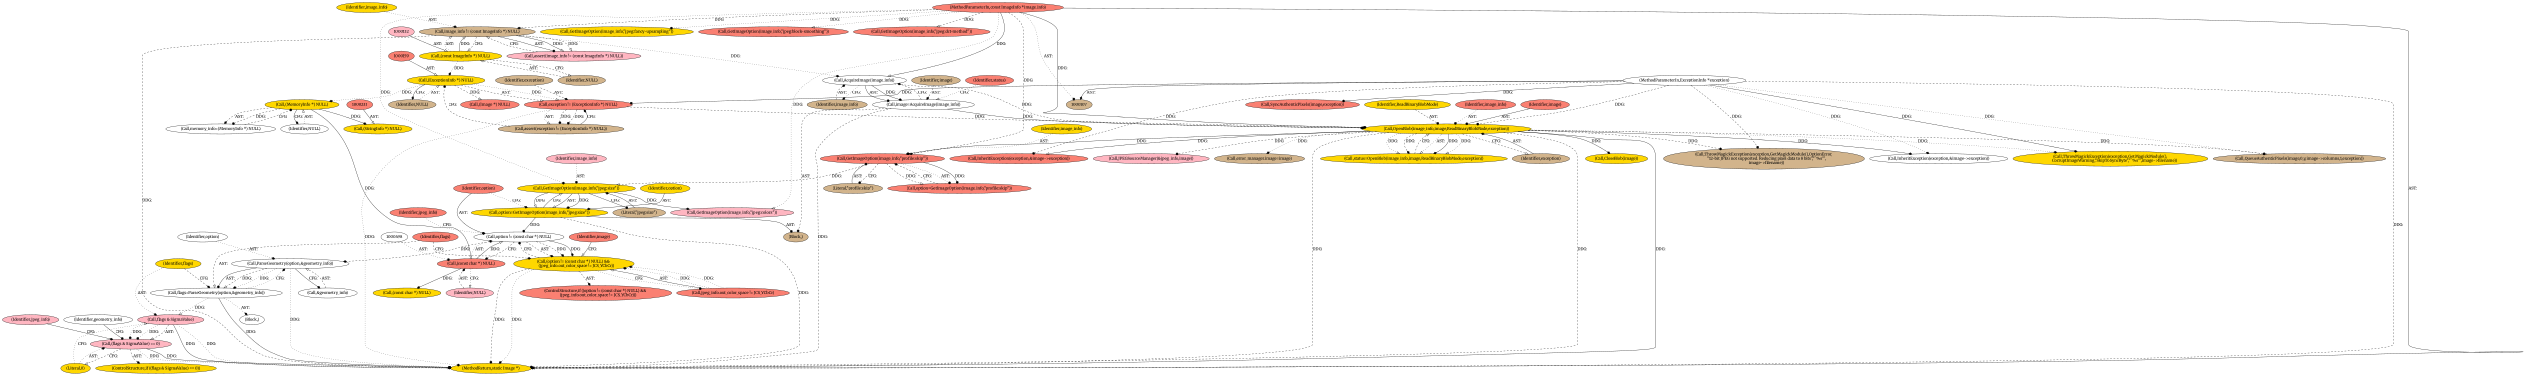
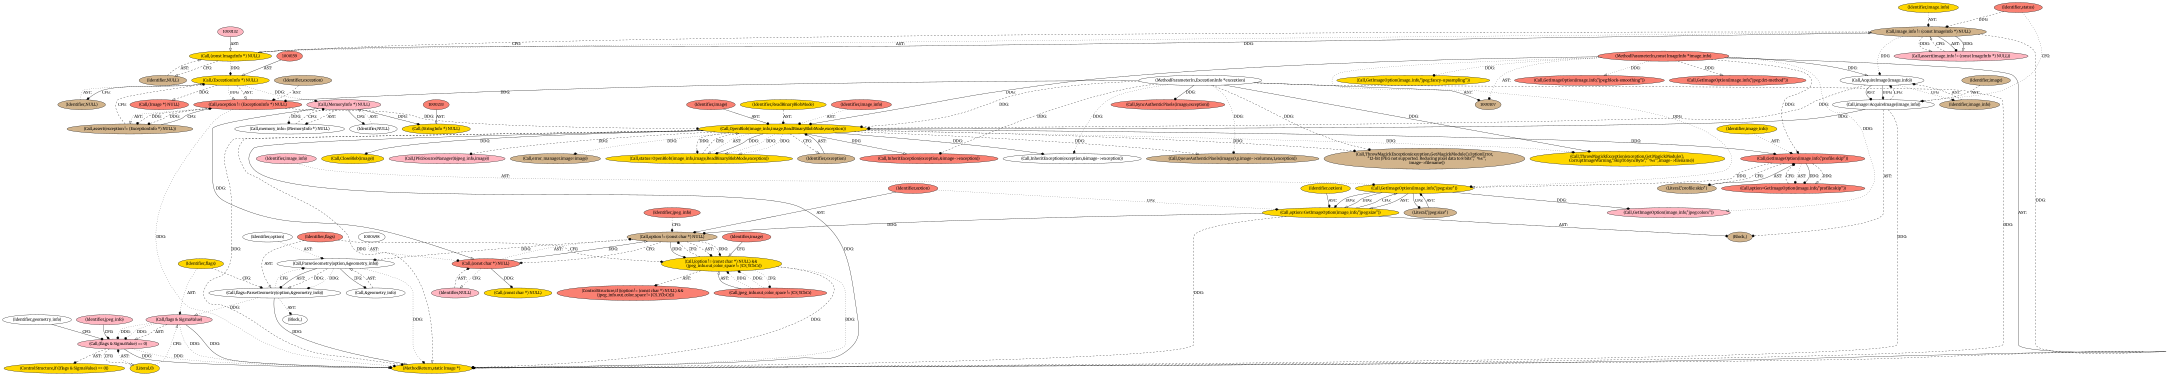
edge "(MethodParameterIn,const ImageInfo *image_info)" -> "(Call,image_info != (const ImageInfo *) NULL)": now "(Identifier,status)" -> "(Call,image_info != (const ImageInfo *) NULL)"
node "(Call,(MemoryInfo *) NULL)": fillcolor gold -> lightpink
node "(Call,option != (const char *) NULL)": fillcolor white -> tan
